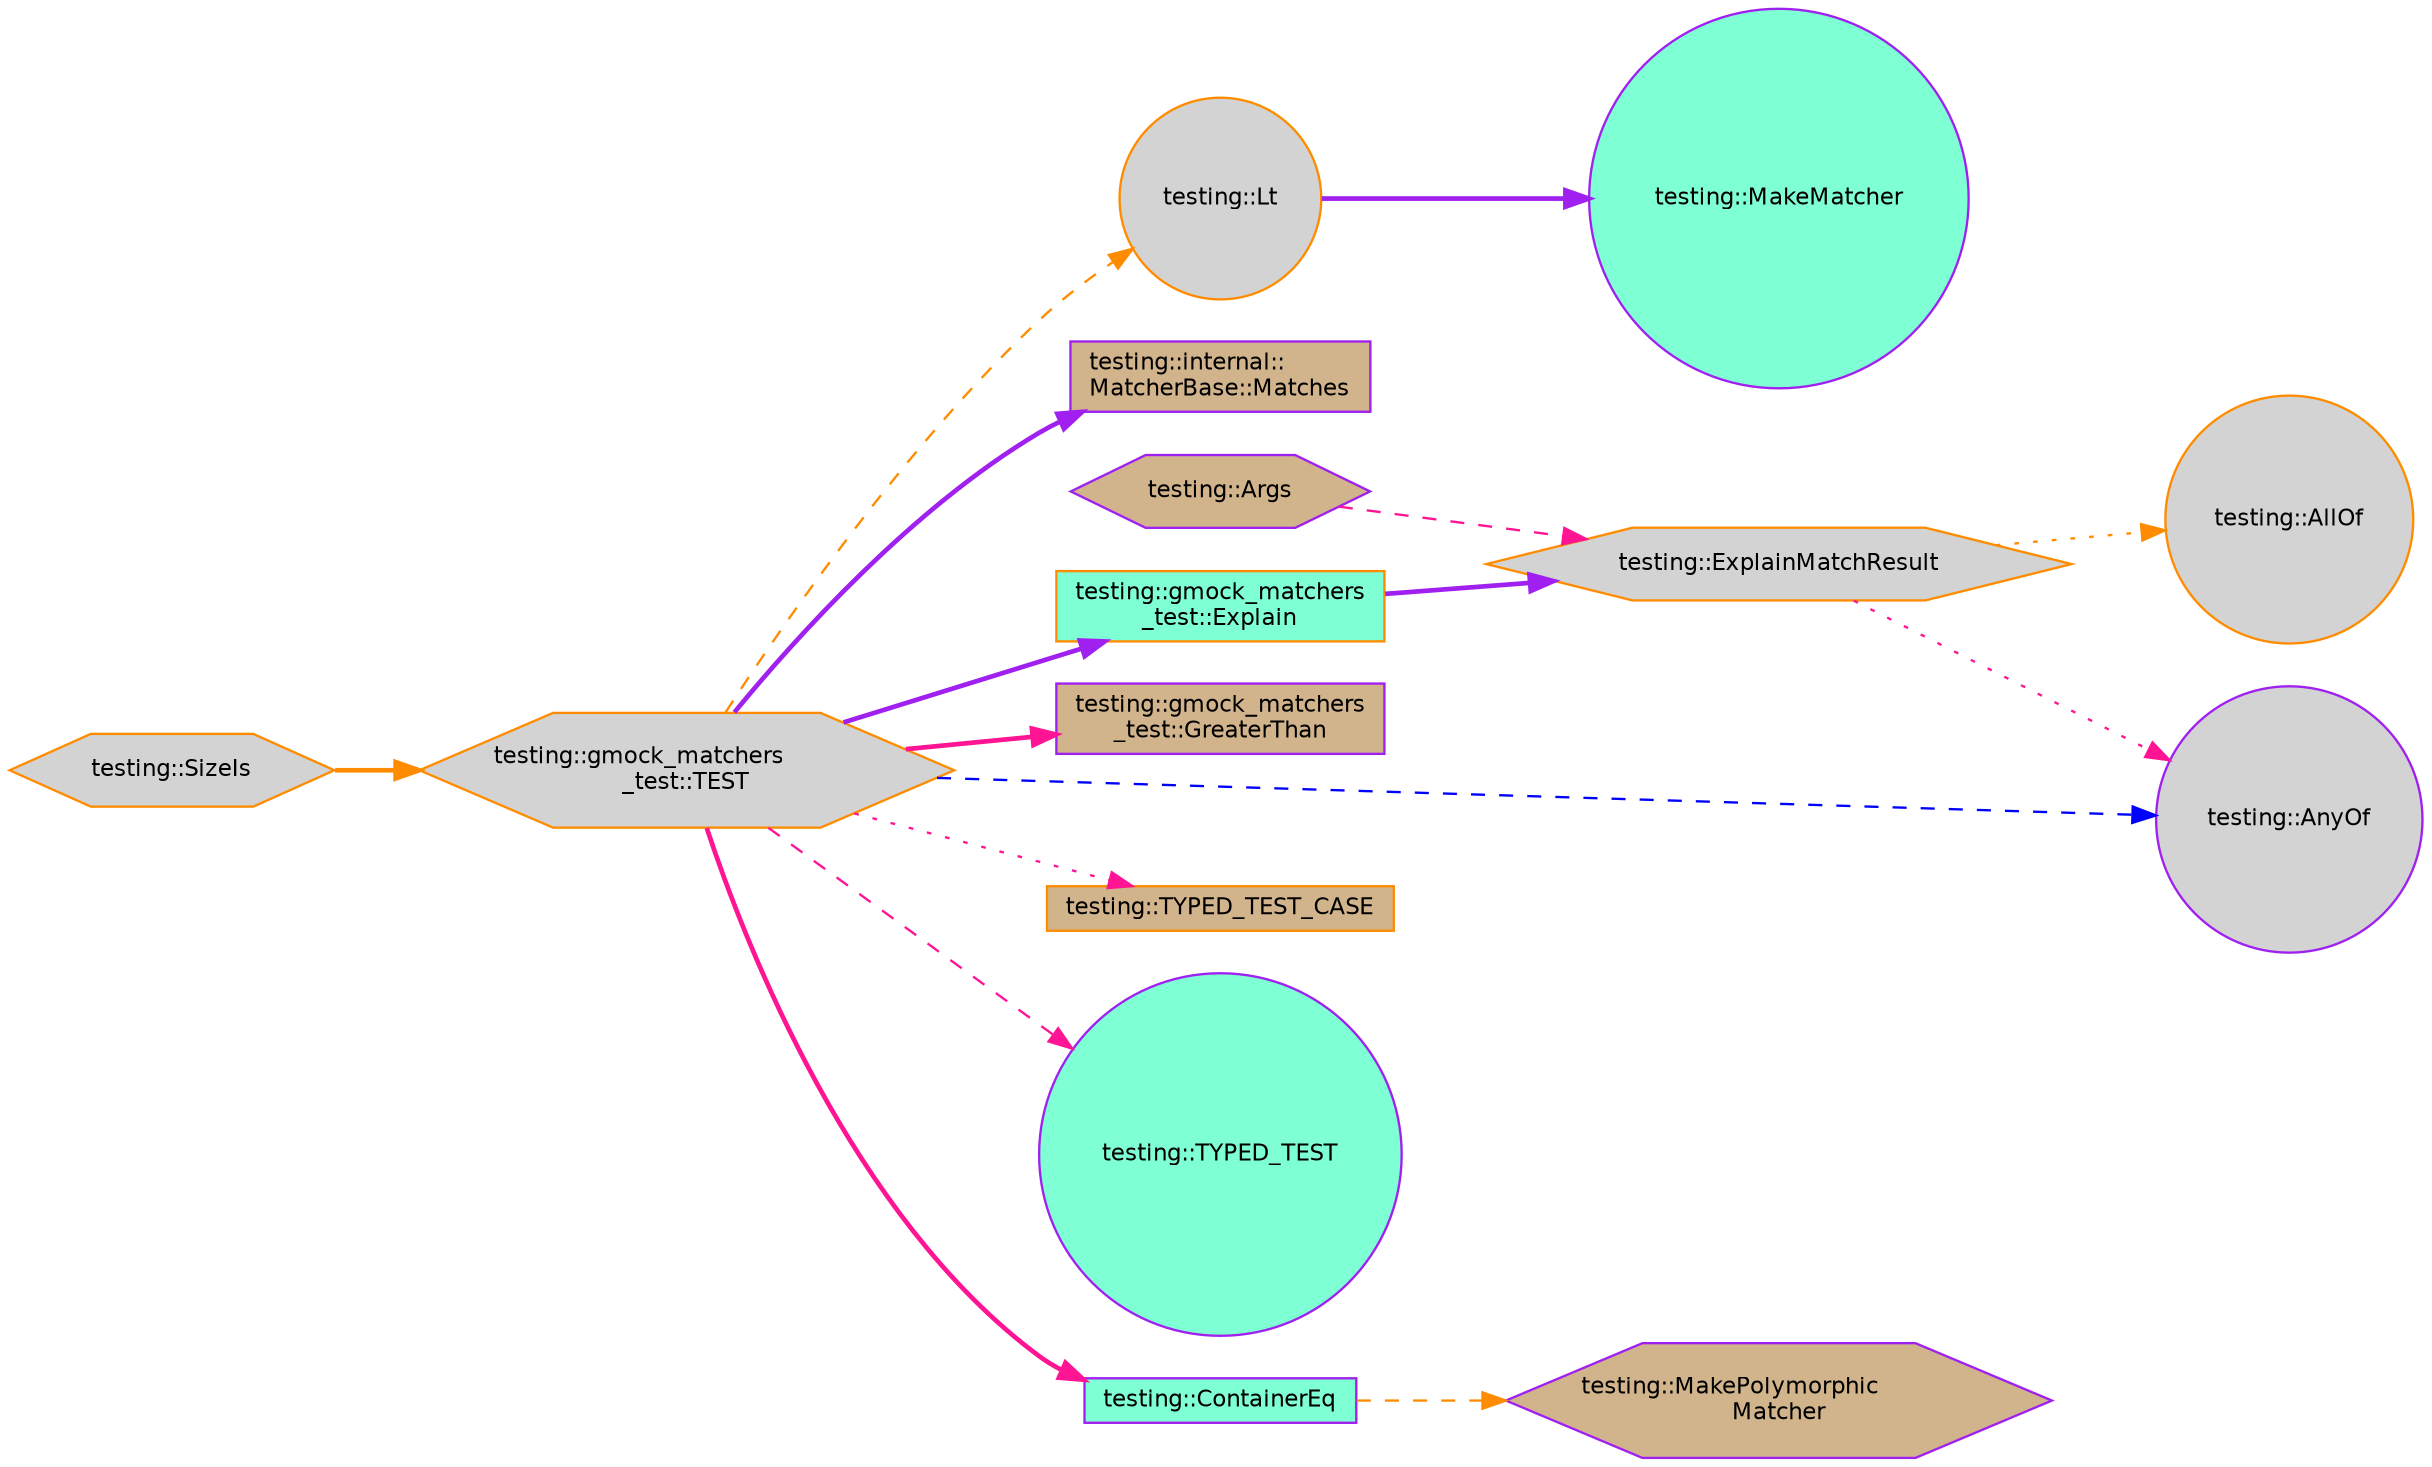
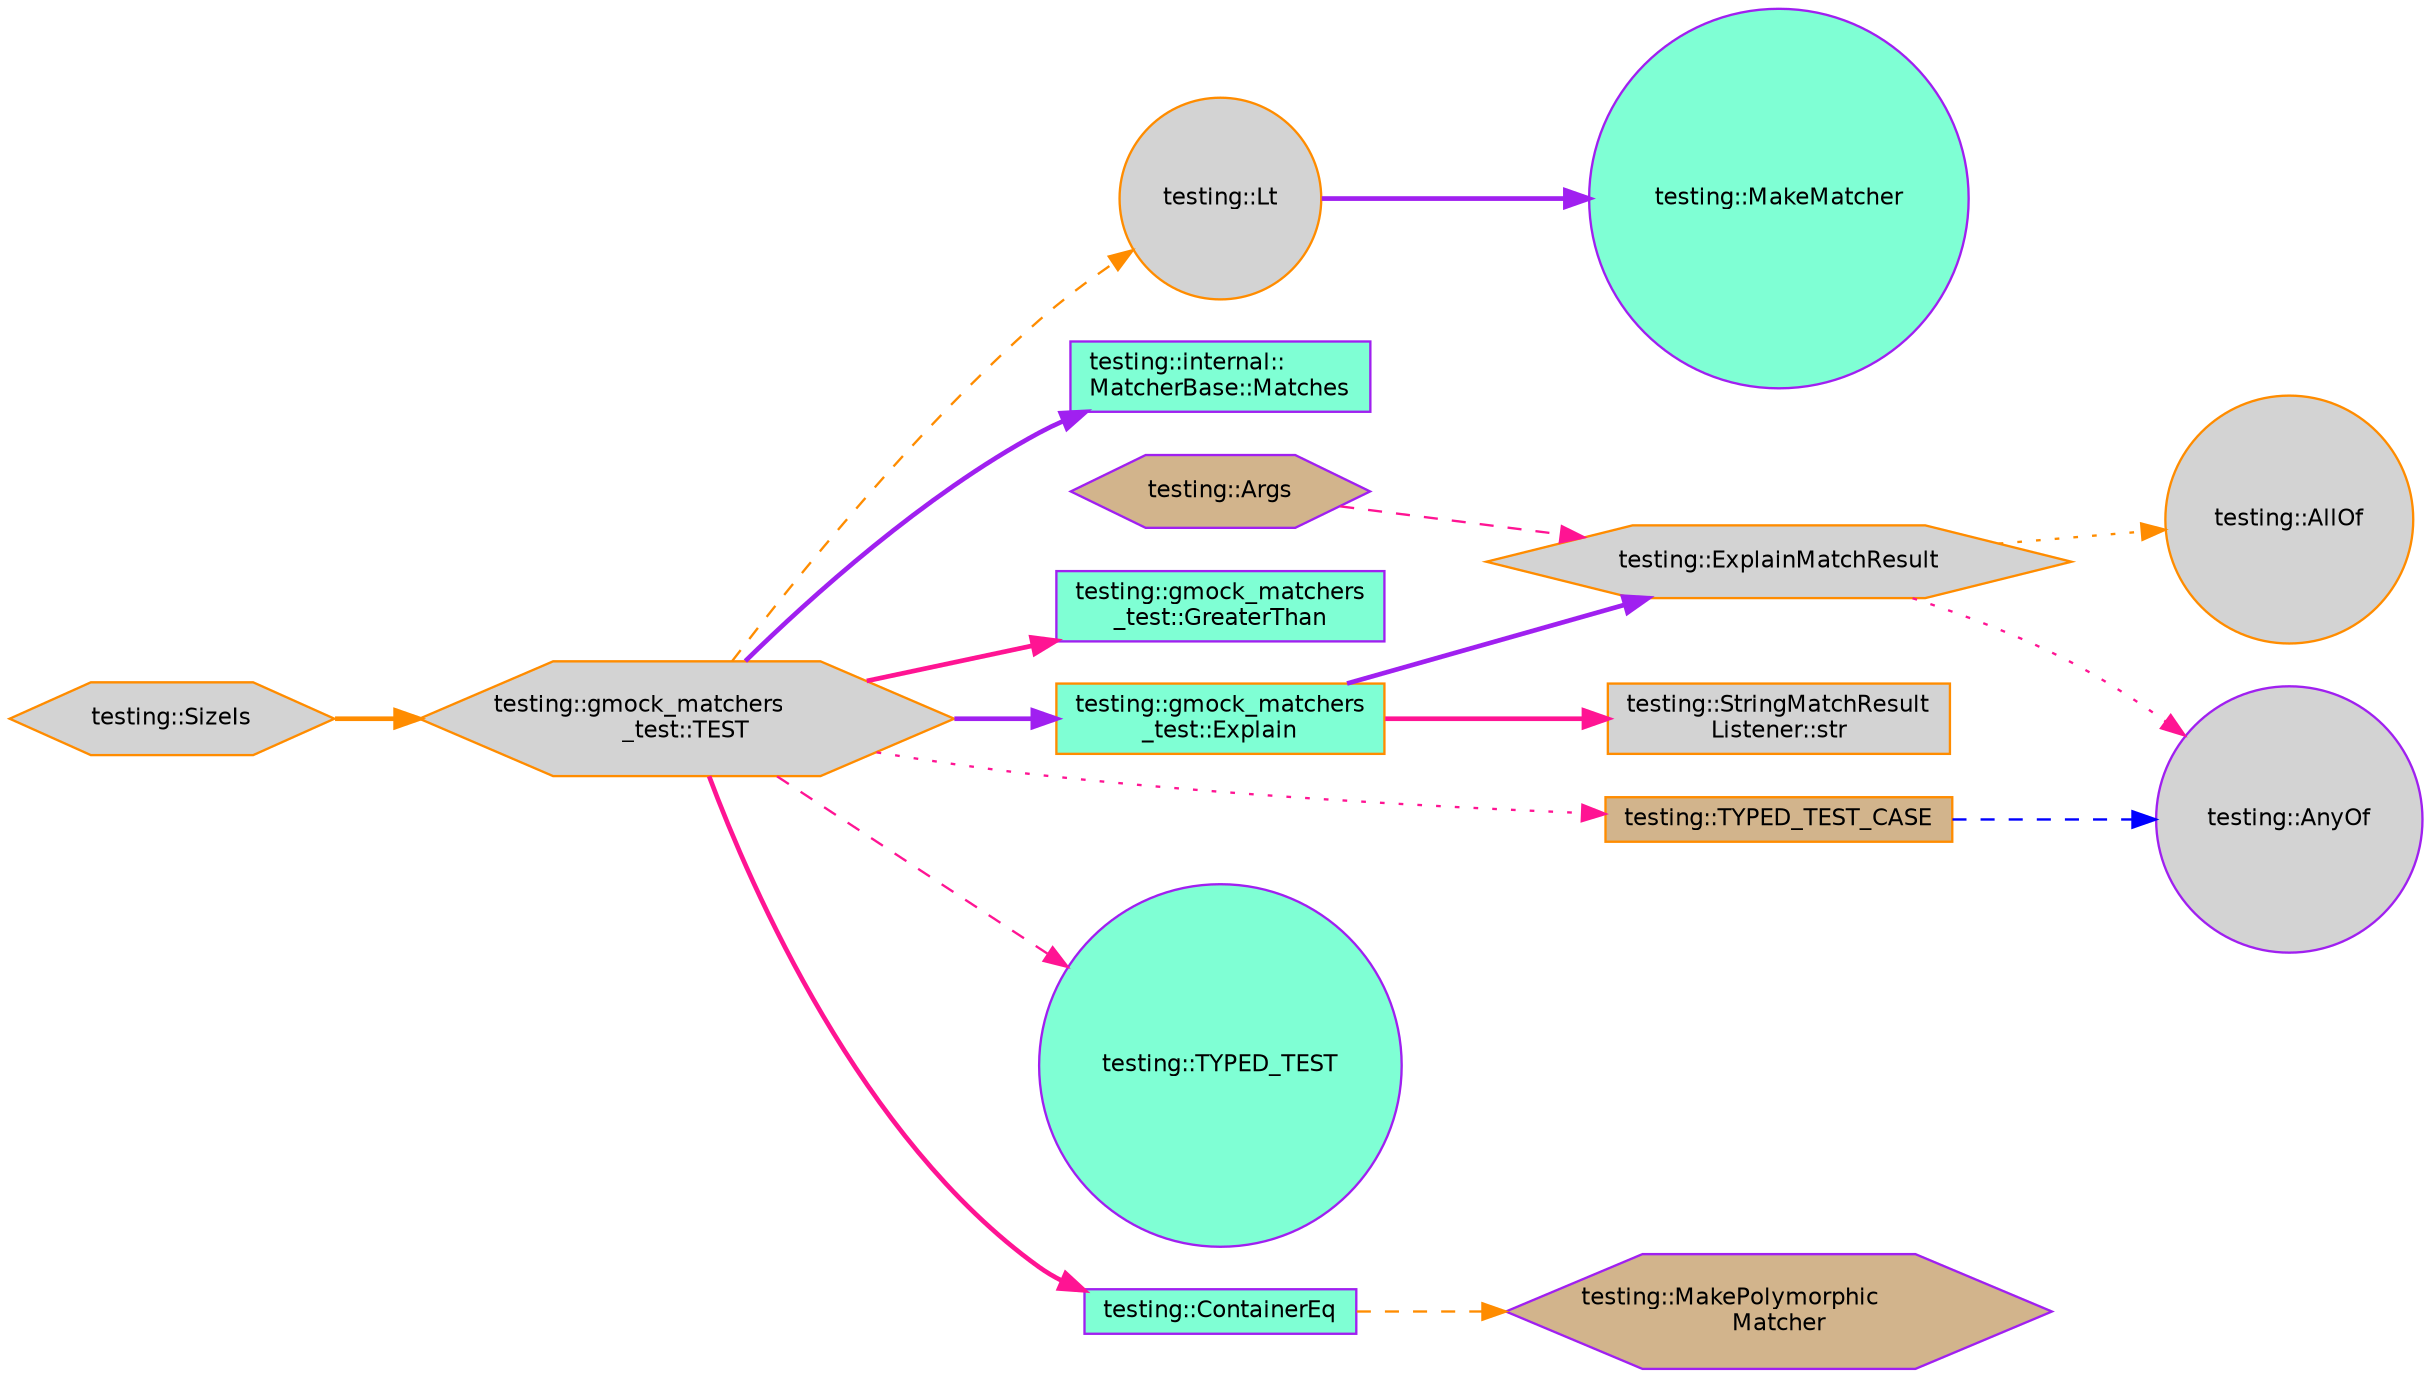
node "testing::internal:: MatcherBase::Matches": fillcolor tan -> aquamarine
node "testing::gmock_matchers _test::GreaterThan": fillcolor tan -> aquamarine
node "testing::StringMatchResult Listener::str": added
edge "testing::gmock_matchers _test::TEST" -> "testing::AnyOf": now "testing::TYPED_TEST_CASE" -> "testing::AnyOf"
